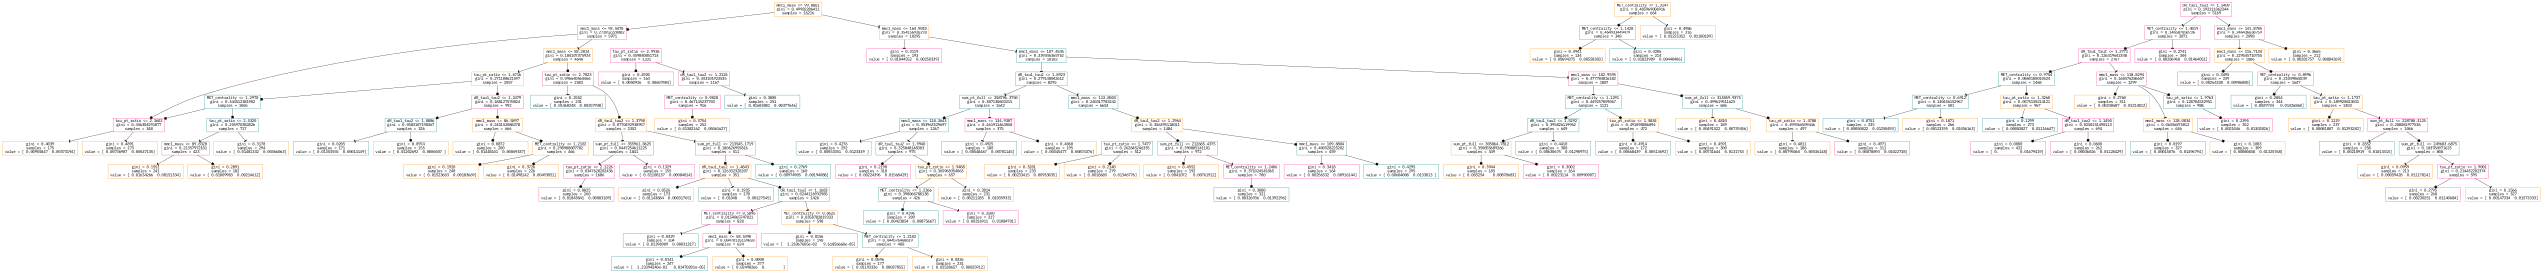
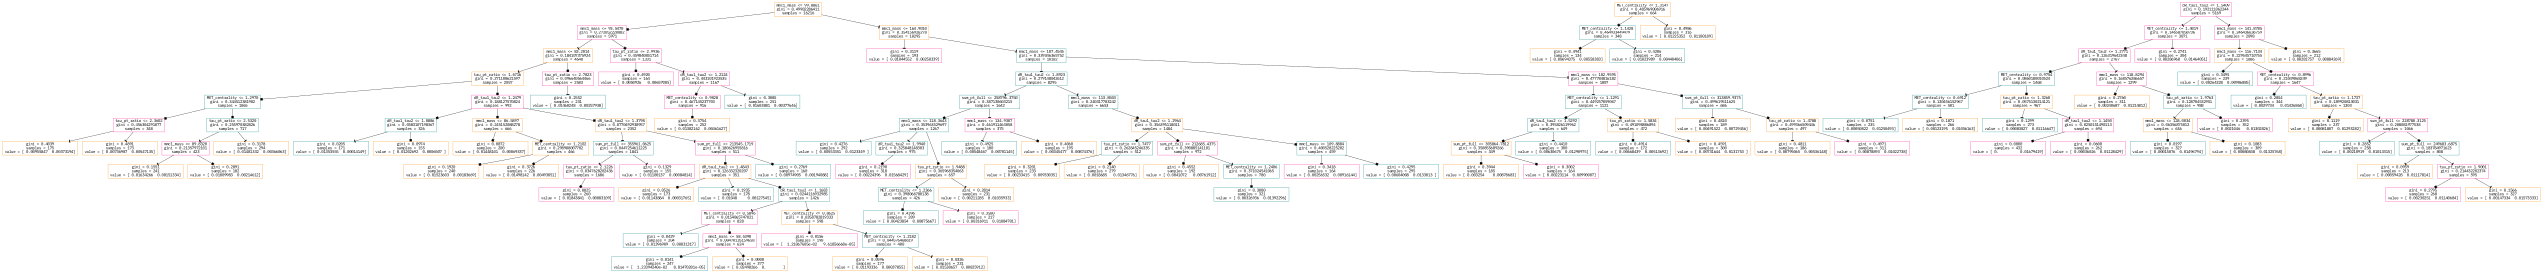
edge "mmc1_mass <= 93.5470 gini = 0.272052220882 samples = 5971" -> "tau_pt_ratio <= 2.3602 gini = 0.456304291077 samples = 348": now "mmc1_mass <= 93.5470 gini = 0.272052220882 samples = 5971" -> "tau_pt_ratio <= 2.9936 gini = 0.459840851714 samples = 1331"
edge "dR_tau1_tau2 <= 1.2124 gini = 0.443101923535 samples = 1167" -> "MET_centrality <= 0.9828 gini = 0.467145237703 samples = 916": added
edge "tau_pt_ratio <= 2.7823 gini = 0.096640564466 samples = 2583" -> "dR_tau1_tau2 <= 1.3798 gini = 0.0770492938957 samples = 2352": now "dR_tau1_tau2 <= 1.2479 gini = 0.188127570824 samples = 992" -> "dR_tau1_tau2 <= 1.3798 gini = 0.0770492938957 samples = 2352"
edge "mmc1_mass <= 118.8294 gini = 0.168576286657 samples = 1299" -> "mmc1_mass <= 128.0034 gini = 0.06356875012 samples = 636": now "tau_pt_ratio <= 1.9763 gini = 0.128704532951 samples = 988" -> "mmc1_mass <= 128.0034 gini = 0.06356875012 samples = 636"
edge "dR_tau1_tau2 <= 1.2964 gini = 0.356395118011 samples = 1484" -> "tau_pt_ratio <= 1.7477 gini = 0.262845246335 samples = 512": added
edge "dR_tau1_tau2 <= 1.9940 gini = 0.325848148303 samples = 975" -> "tau_pt_ratio <= 1.9488 gini = 0.365968354063 samples = 657": now "mmc1_mass <= 118.3643 gini = 0.353963529697 samples = 1267" -> "tau_pt_ratio <= 1.9488 gini = 0.365968354063 samples = 657"
node "MET_centrality <= 1.2406 gini = 0.371024541065 samples = 780": color deeppink -> teal
